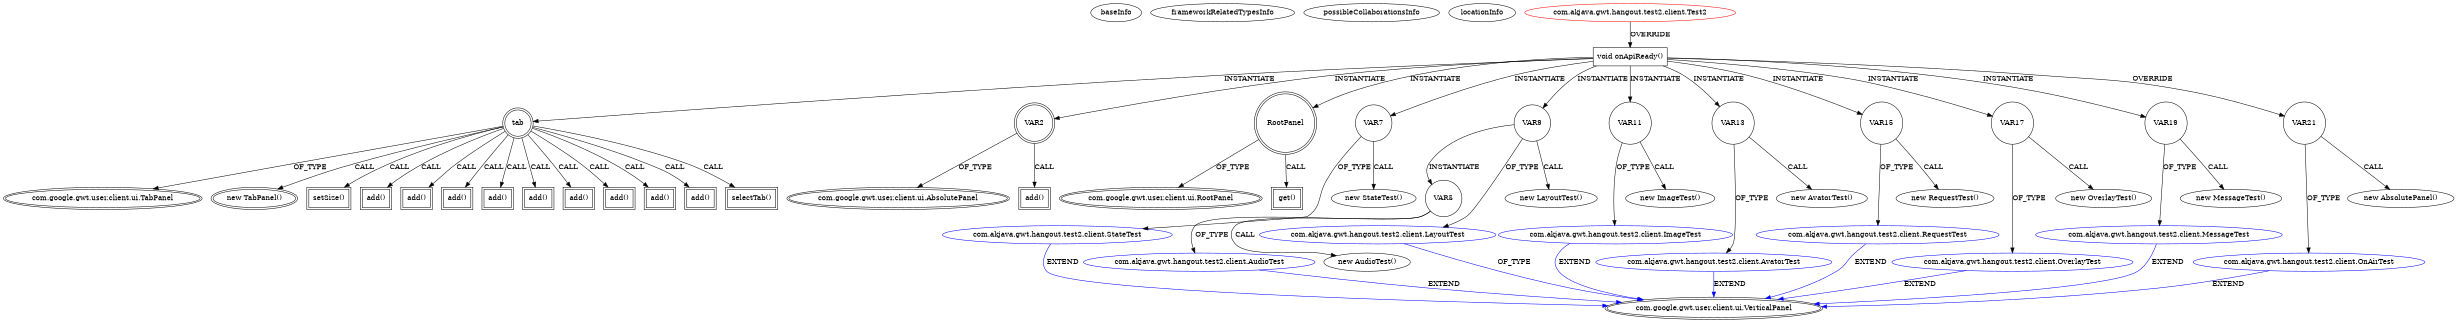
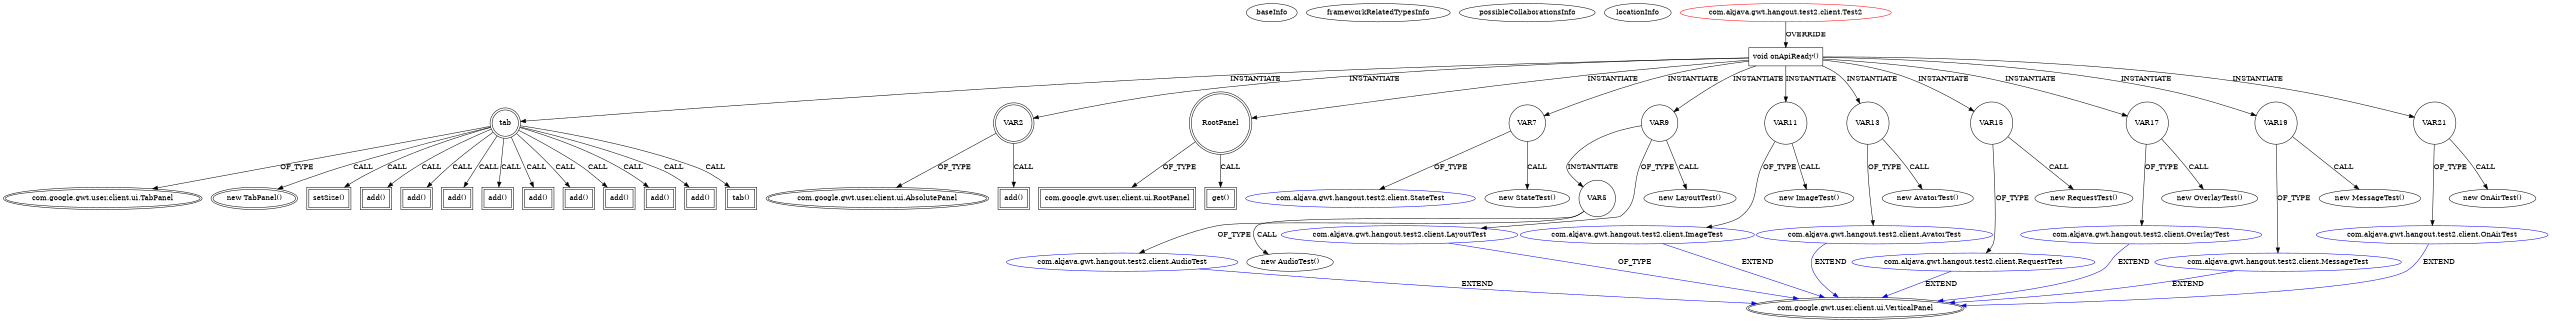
edge "void onApiReady()" -> "VAR21": label "OVERRIDE" -> "INSTANTIATE"
node "selectTab()": label "selectTab()" -> "tab()"
node "com.google.gwt.user.client.ui.RootPanel": shape ellipse -> box
node "new AbsolutePanel()": label "new AbsolutePanel()" -> "new OnAirTest()"
edge "com.akjava.gwt.hangout.test2.client.StateTest" -> "com.google.gwt.user.client.ui.VerticalPanel": removed, label "EXTEND"
